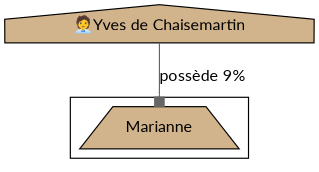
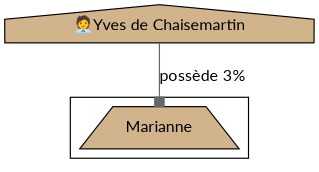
edge "🧑‍💼Yves de Chaisemartin" -> "Marianne": label "possède 9%" -> "possède 3%"
